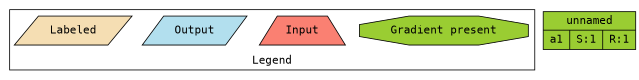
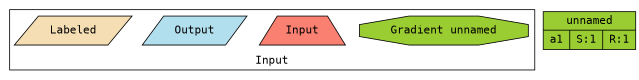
node "Gradient present": label "Gradient present" -> "Gradient unnamed"
cluster "Legend": label "Legend" -> "Input"
